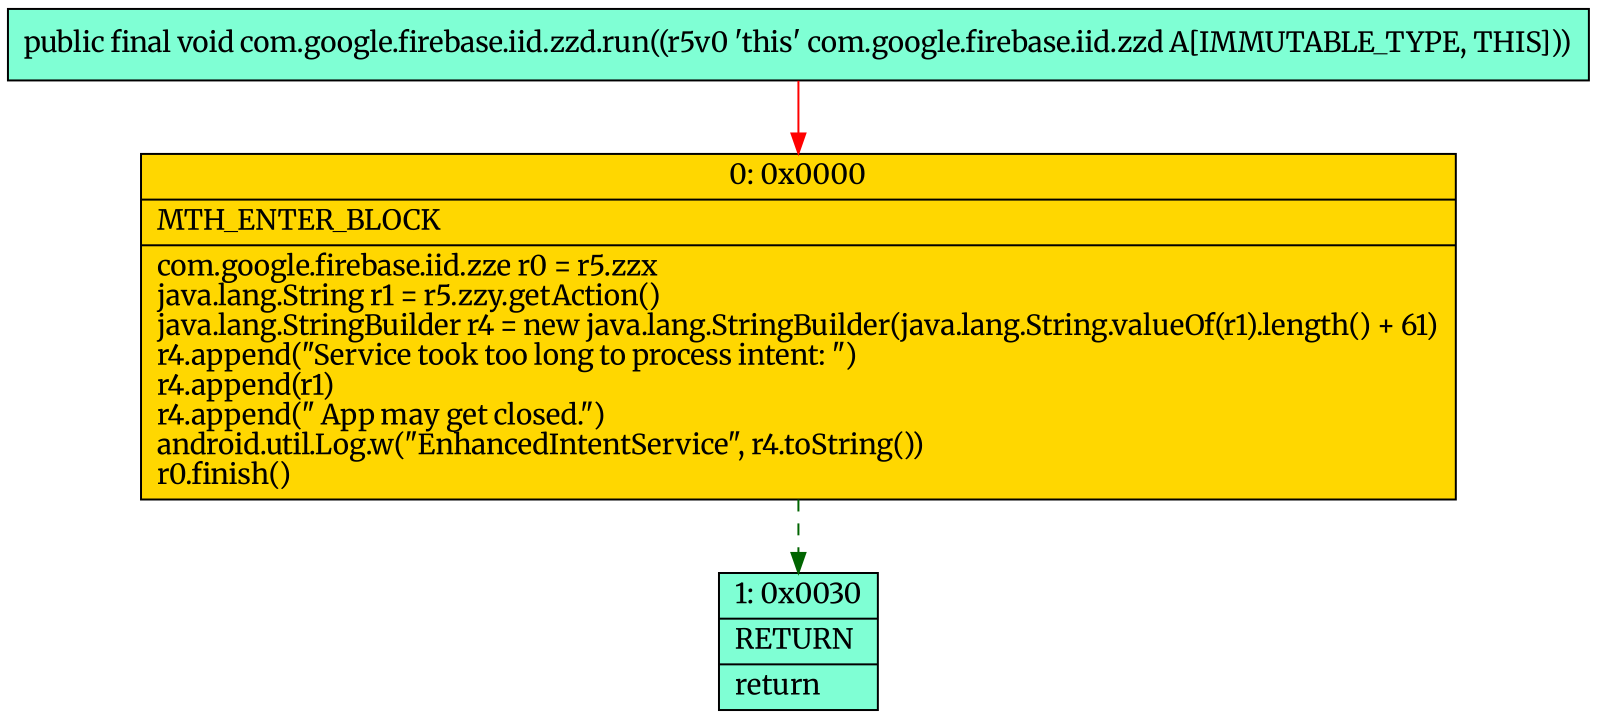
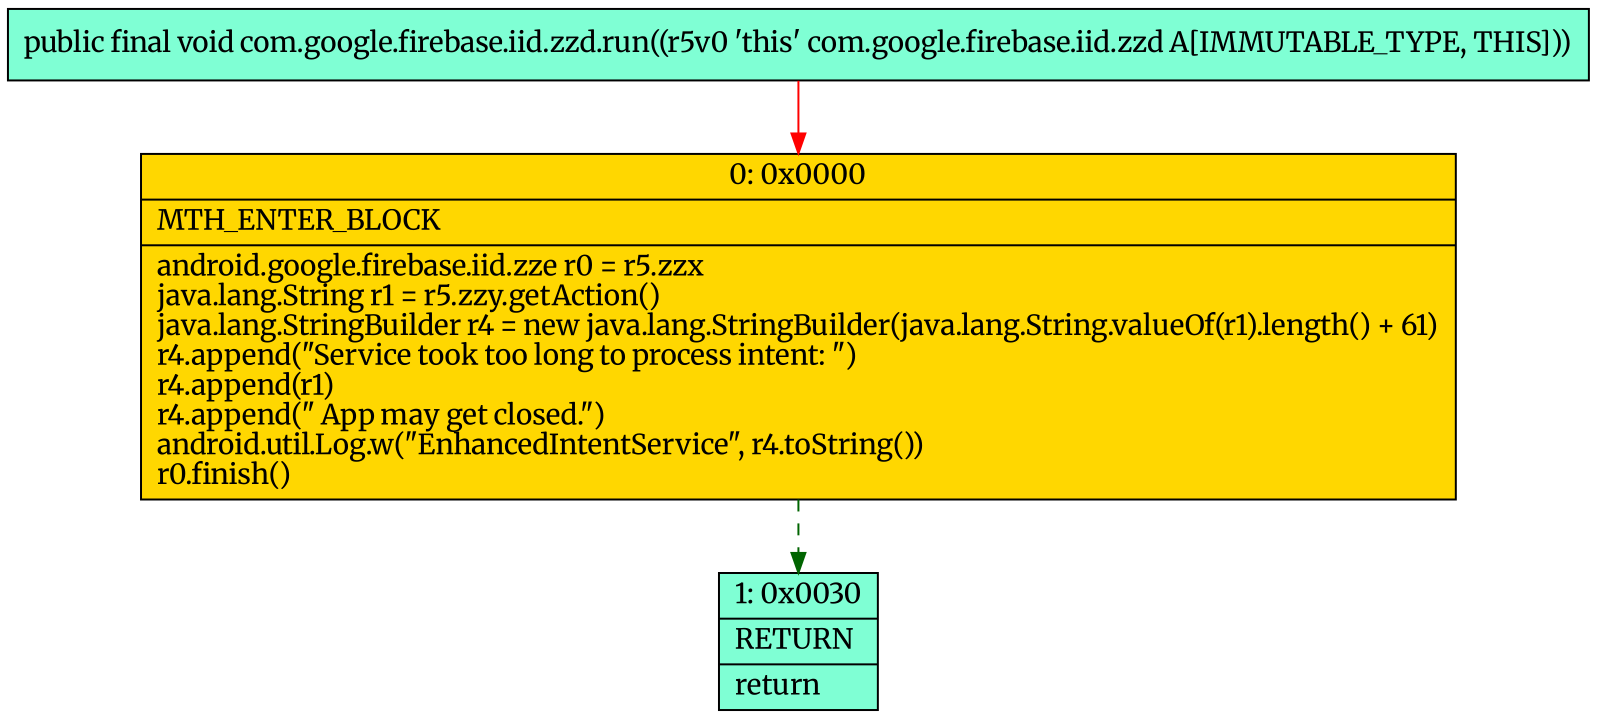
node "0: 0x0000": text "com.google.firebase.iid.zze r0 = r5.zzx" -> "android.google.firebase.iid.zze r0 = r5.zzx"
